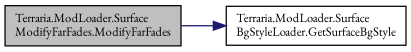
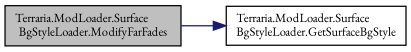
node "Terraria.ModLoader.Surface ModifyFarFades.ModifyFarFades": label "Terraria.ModLoader.Surface ModifyFarFades.ModifyFarFades" -> "Terraria.ModLoader.Surface BgStyleLoader.ModifyFarFades"
